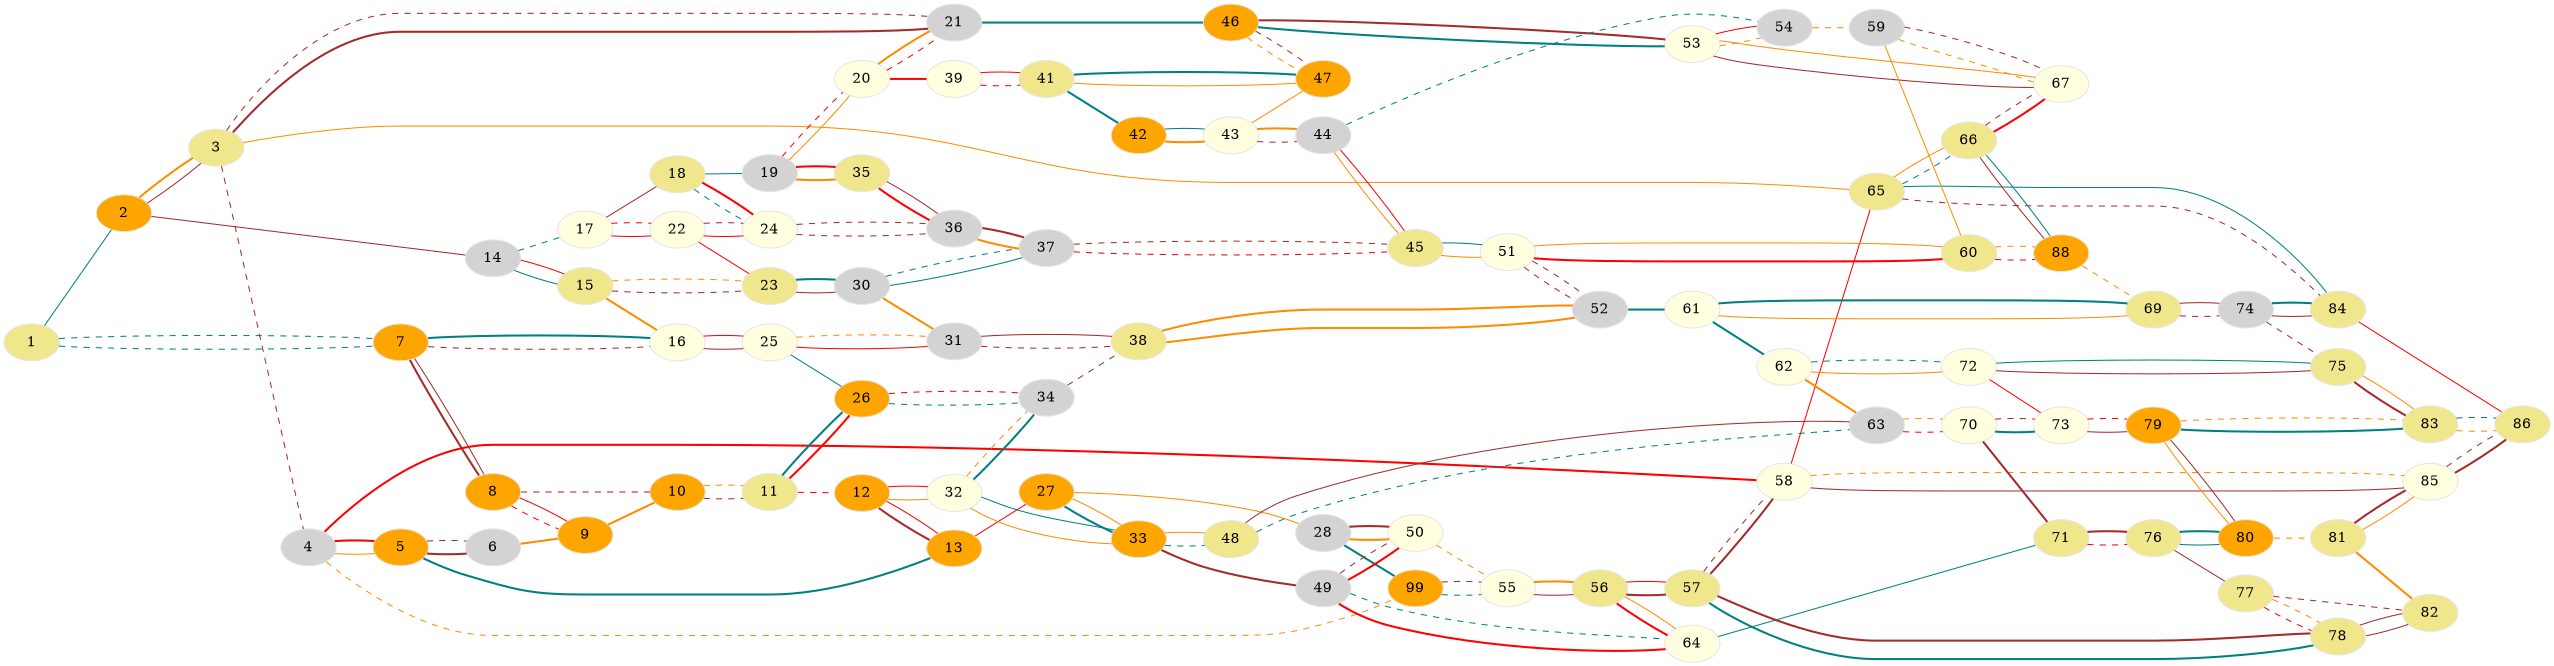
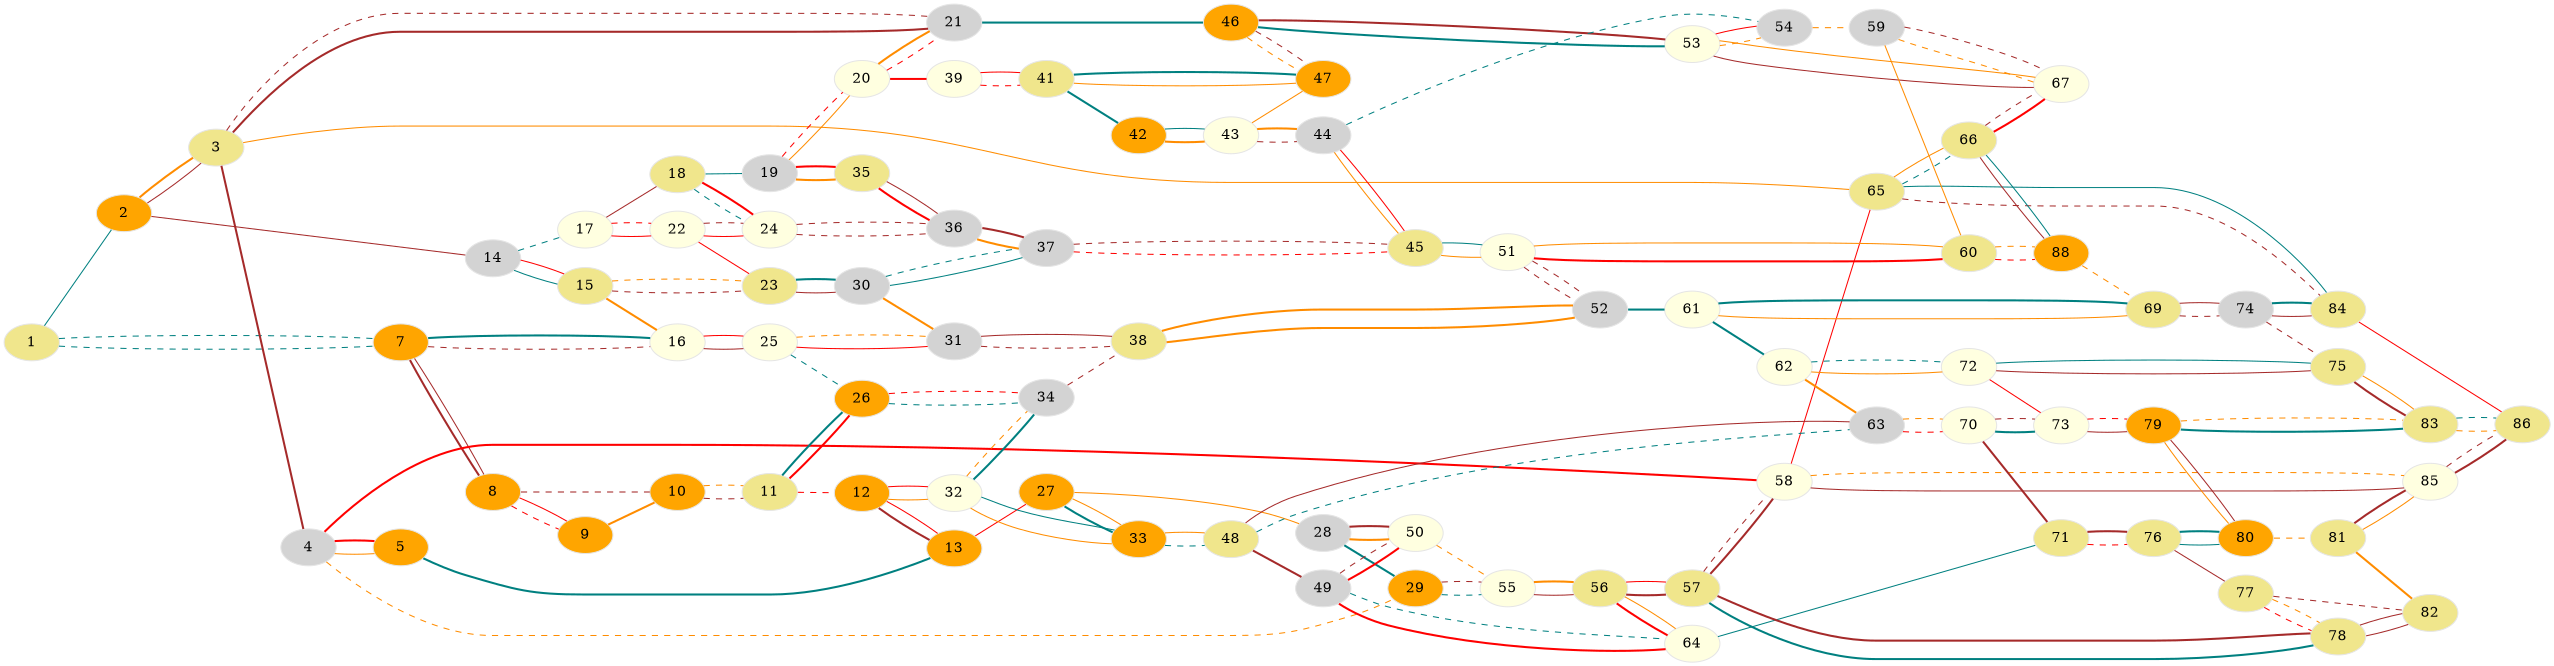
edge "3" -- "4": style dashed -> bold
edge "25" -- "26": style solid -> dashed
node "6": removed
edge "33" -- "49": now "48" -- "49"
node "99": label "99" -> "29"
